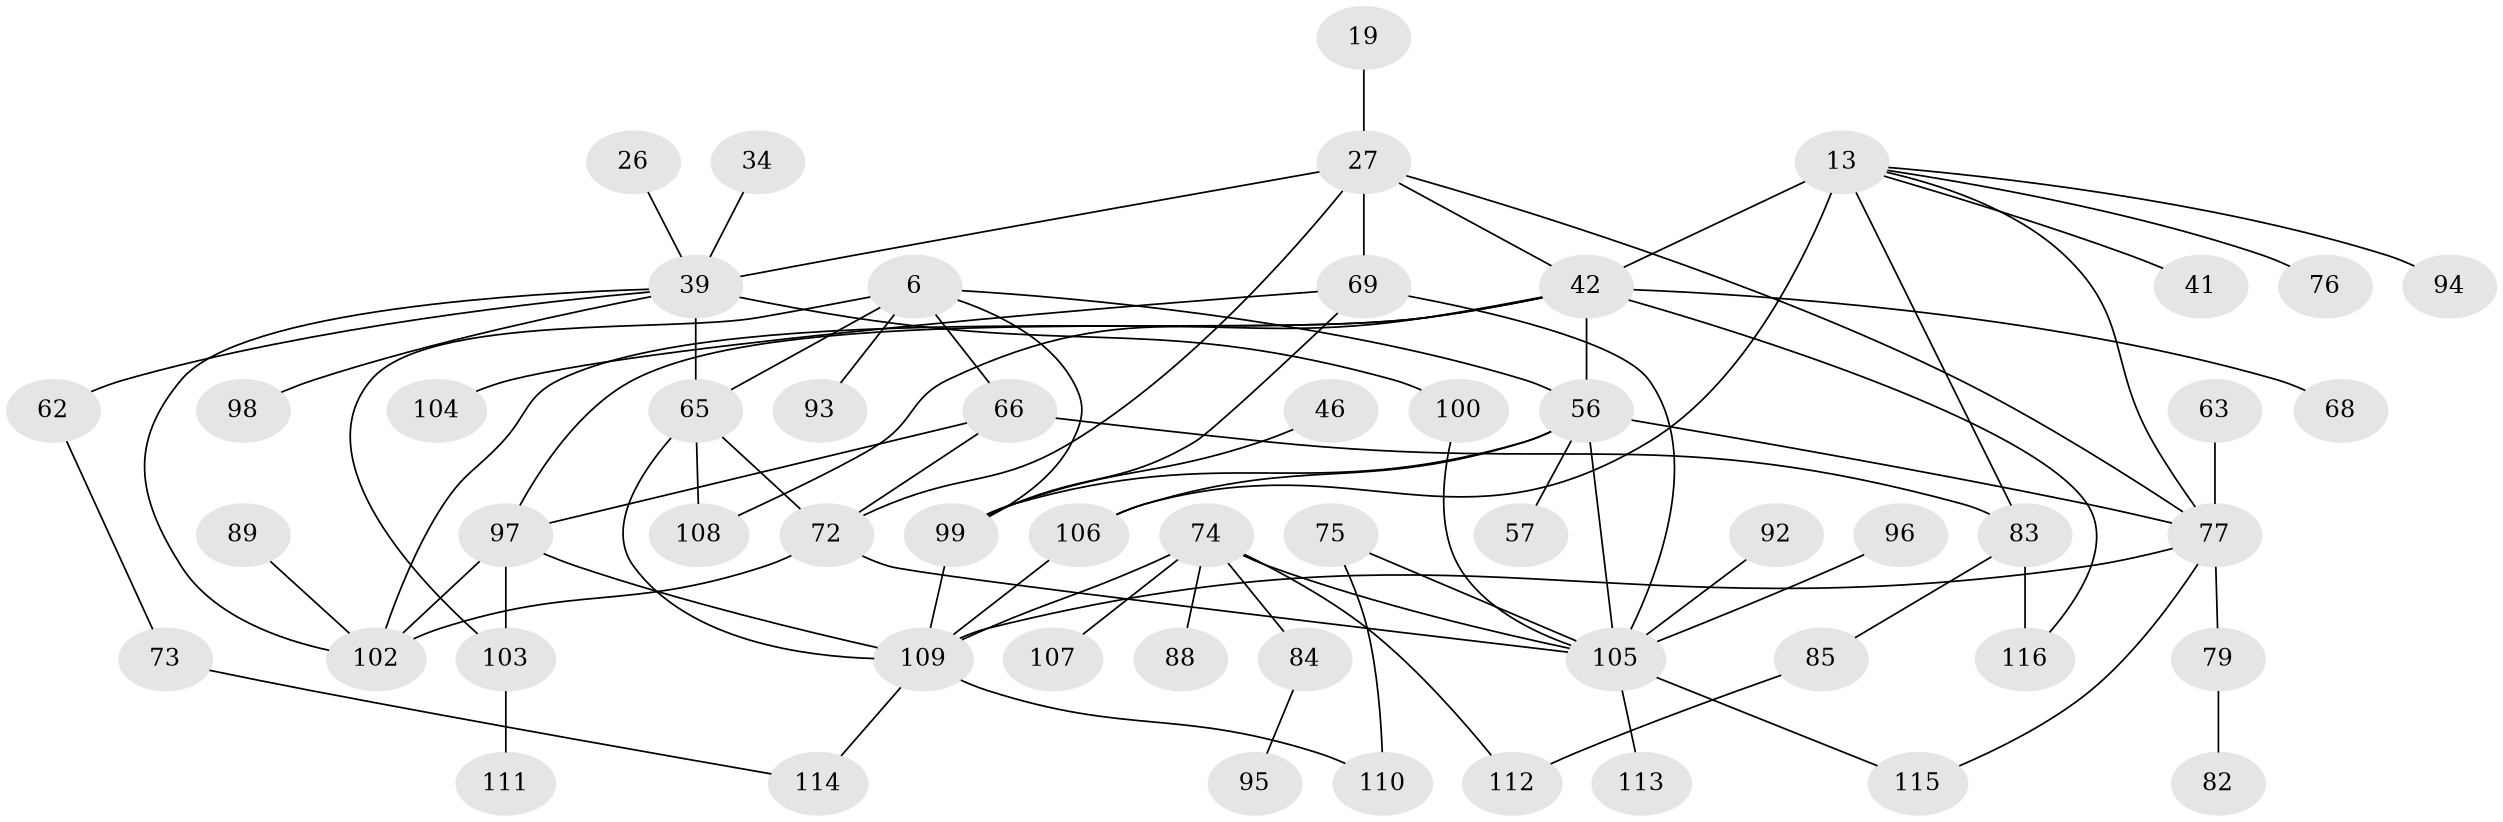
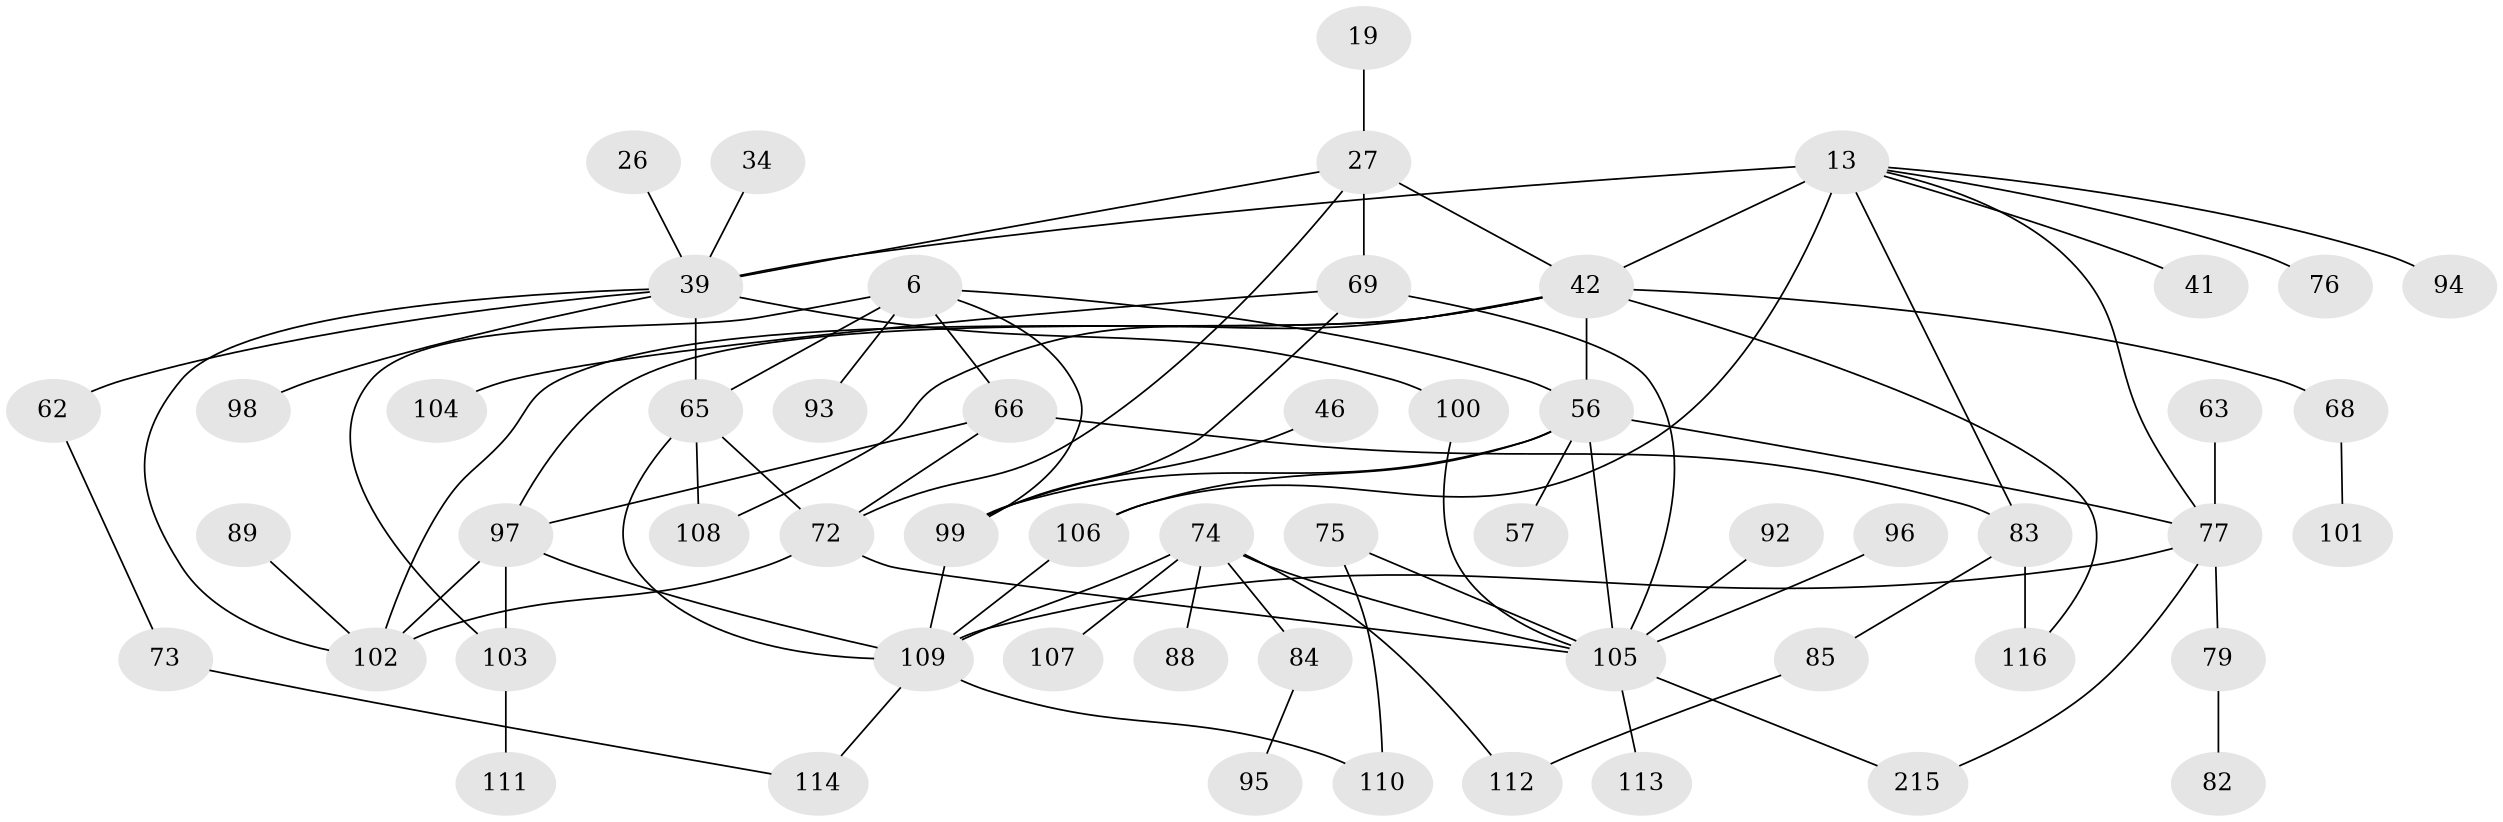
edge "13" -- "39": added
edge "27" -- "77": removed
node "101": added
node "115": label "115" -> "215"
